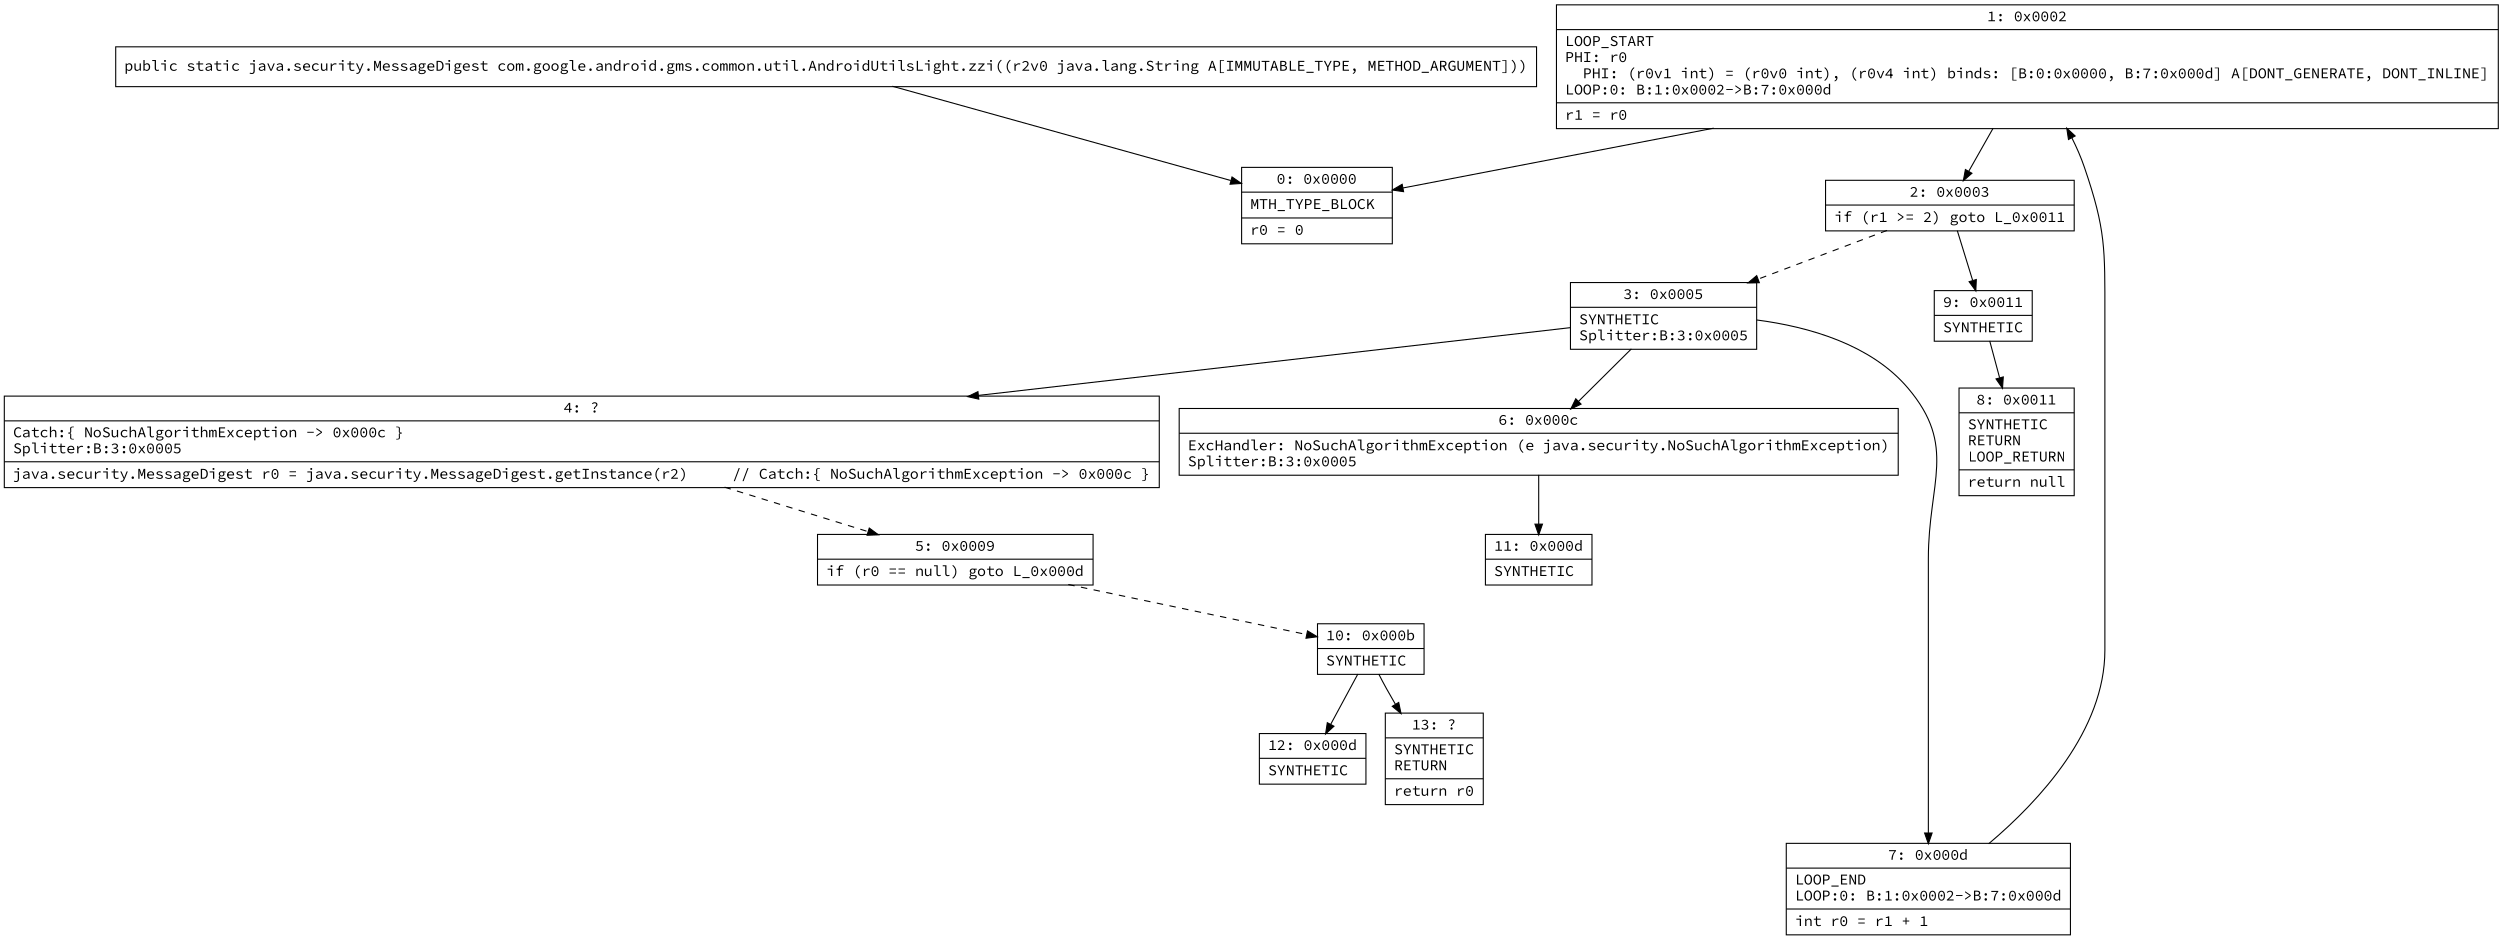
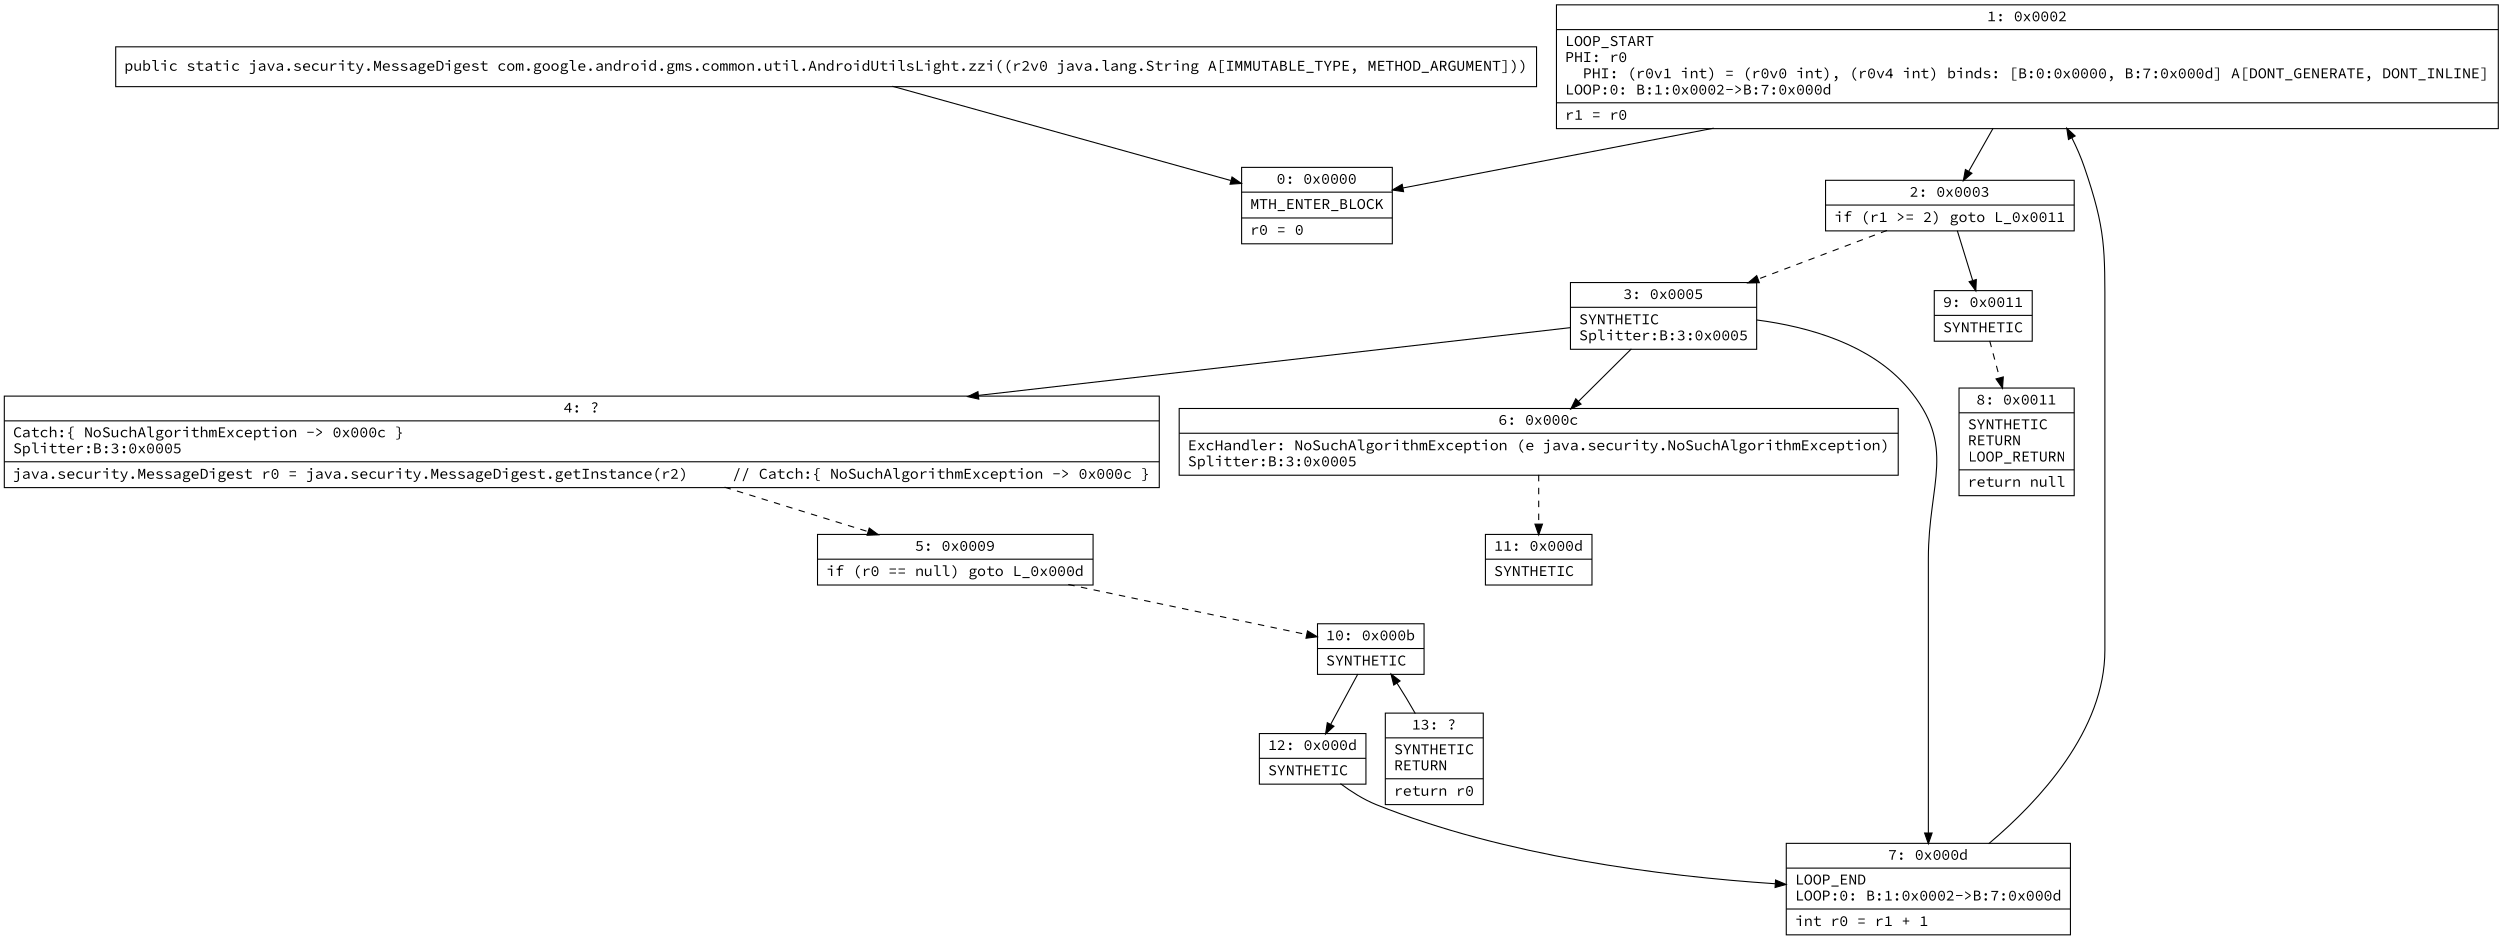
node "0: 0x0000": text "MTH_TYPE_BLOCK" -> "MTH_ENTER_BLOCK"
edge "9: 0x0011" -> "8: 0x0011": style solid -> dashed
edge "6: 0x000c" -> "11: 0x000d": style solid -> dashed
edge "10: 0x000b" -> "13: ?": reversed
edge "12: 0x000d" -> "7: 0x000d": added
